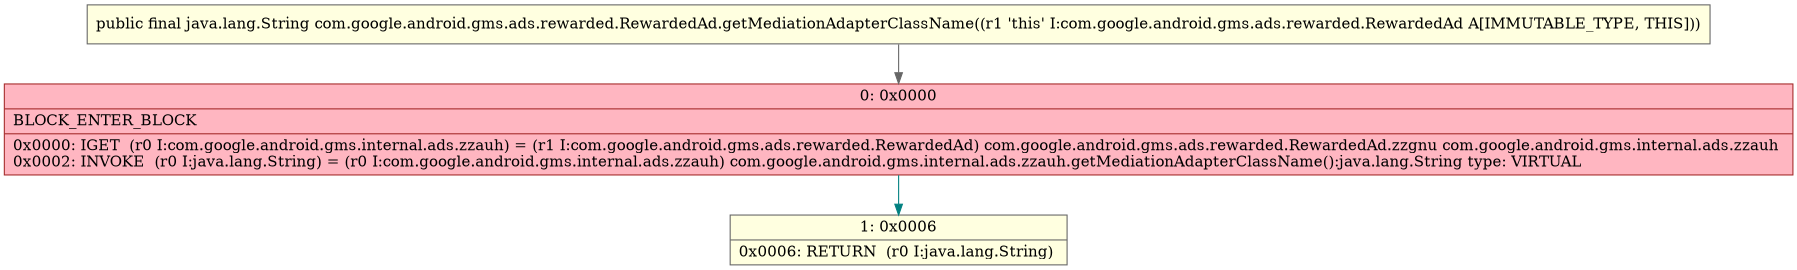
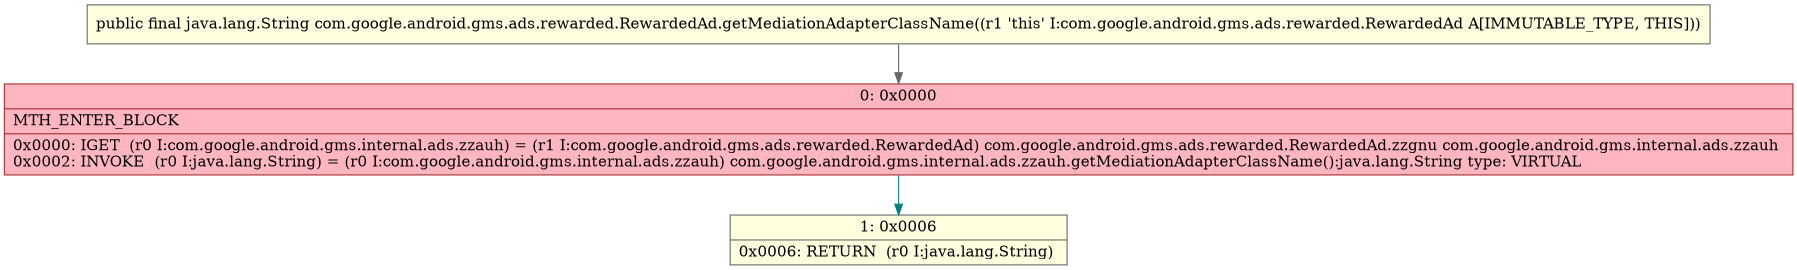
node "0: 0x0000": text "BLOCK_ENTER_BLOCK" -> "MTH_ENTER_BLOCK"
